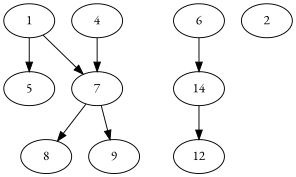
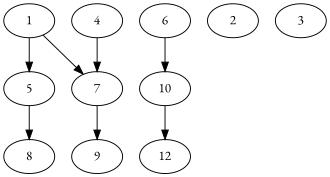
node "3": added
node "14": label "14" -> "10"
edge "7" -> "8": now "5" -> "8"
